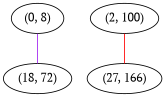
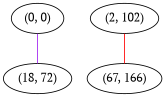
node "(0, 8)": label "(0, 8)" -> "(0, 0)"
node "(2, 100)": label "(2, 100)" -> "(2, 102)"
node "(27, 166)": label "(27, 166)" -> "(67, 166)"
